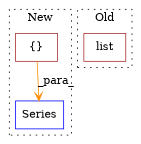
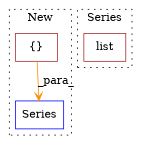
cluster "Old": label "Old" -> "Series"
